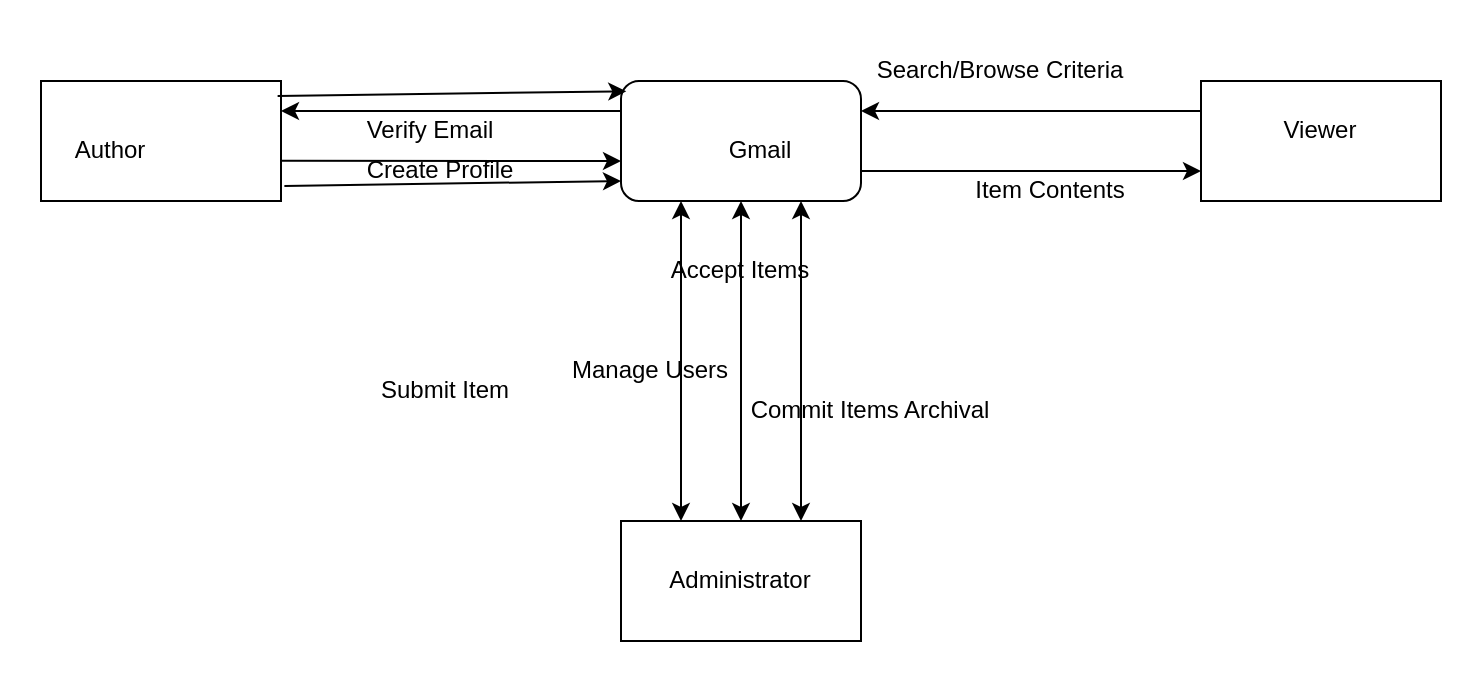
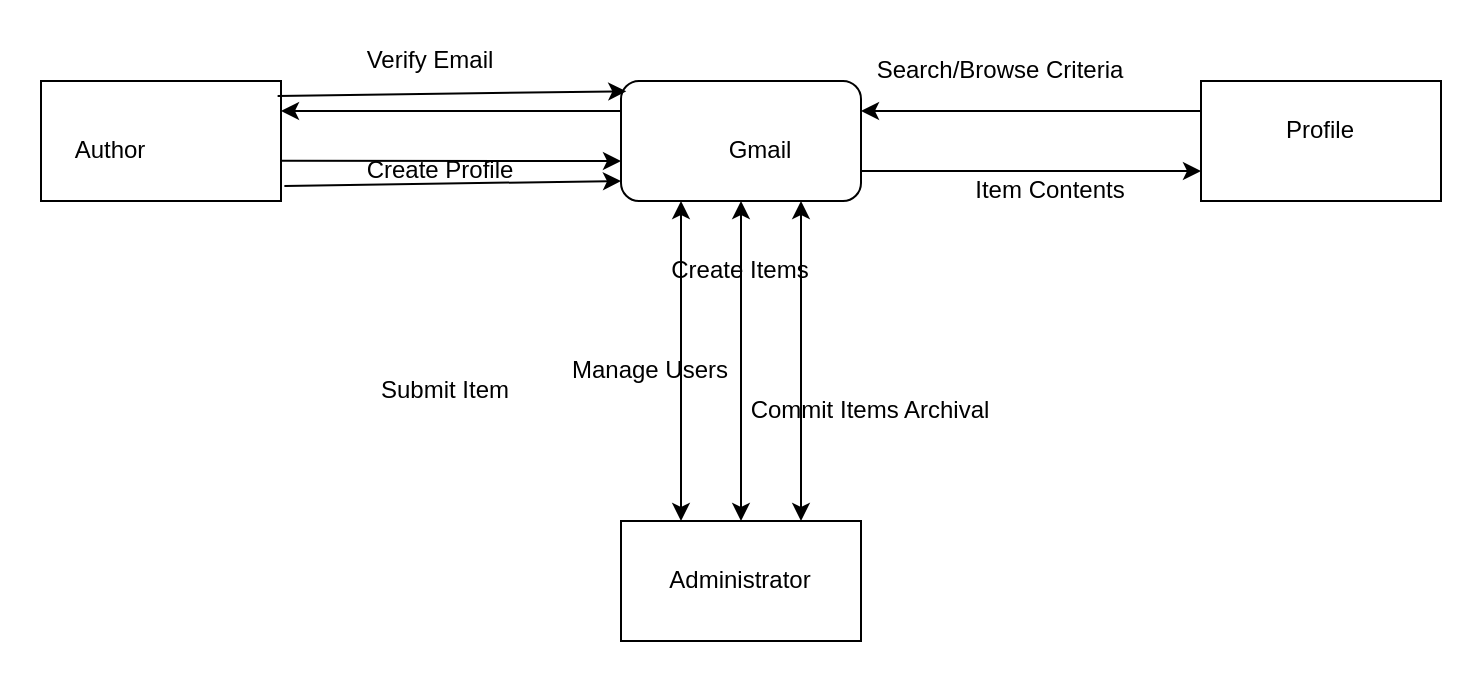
node "Verify Email": moved (431, 131) -> (431, 61)
node "Viewer": label "Viewer" -> "Profile"
node "Accept Items": label "Accept Items" -> "Create Items"
